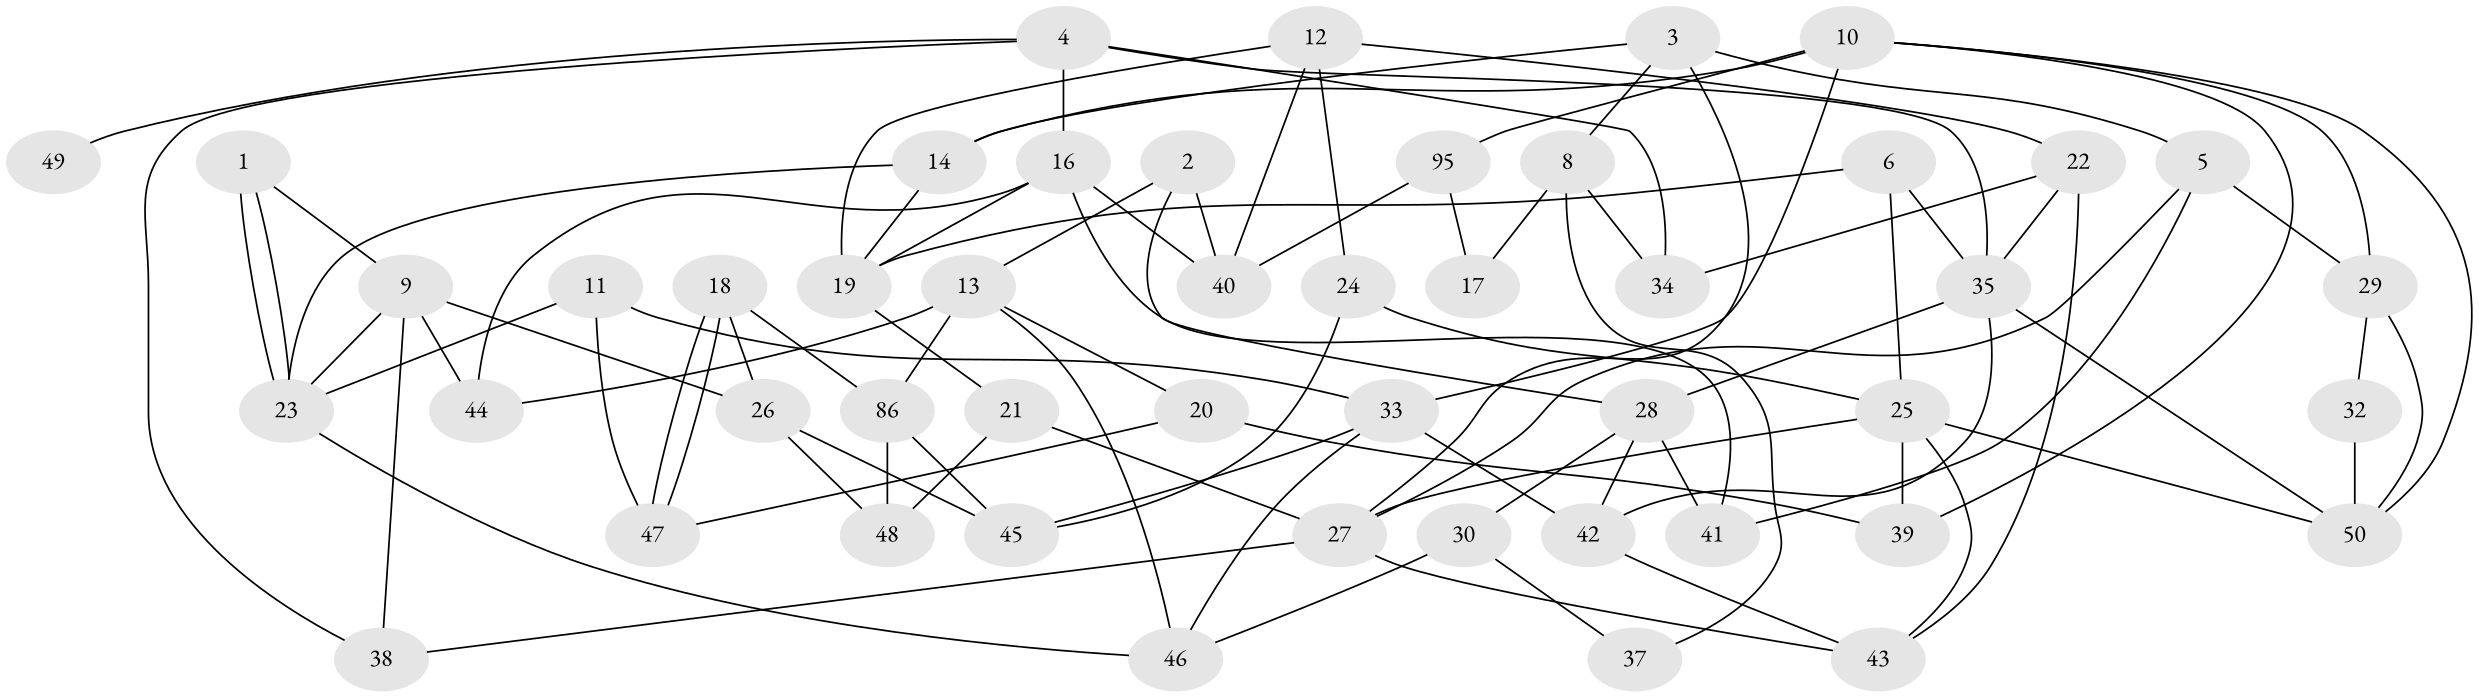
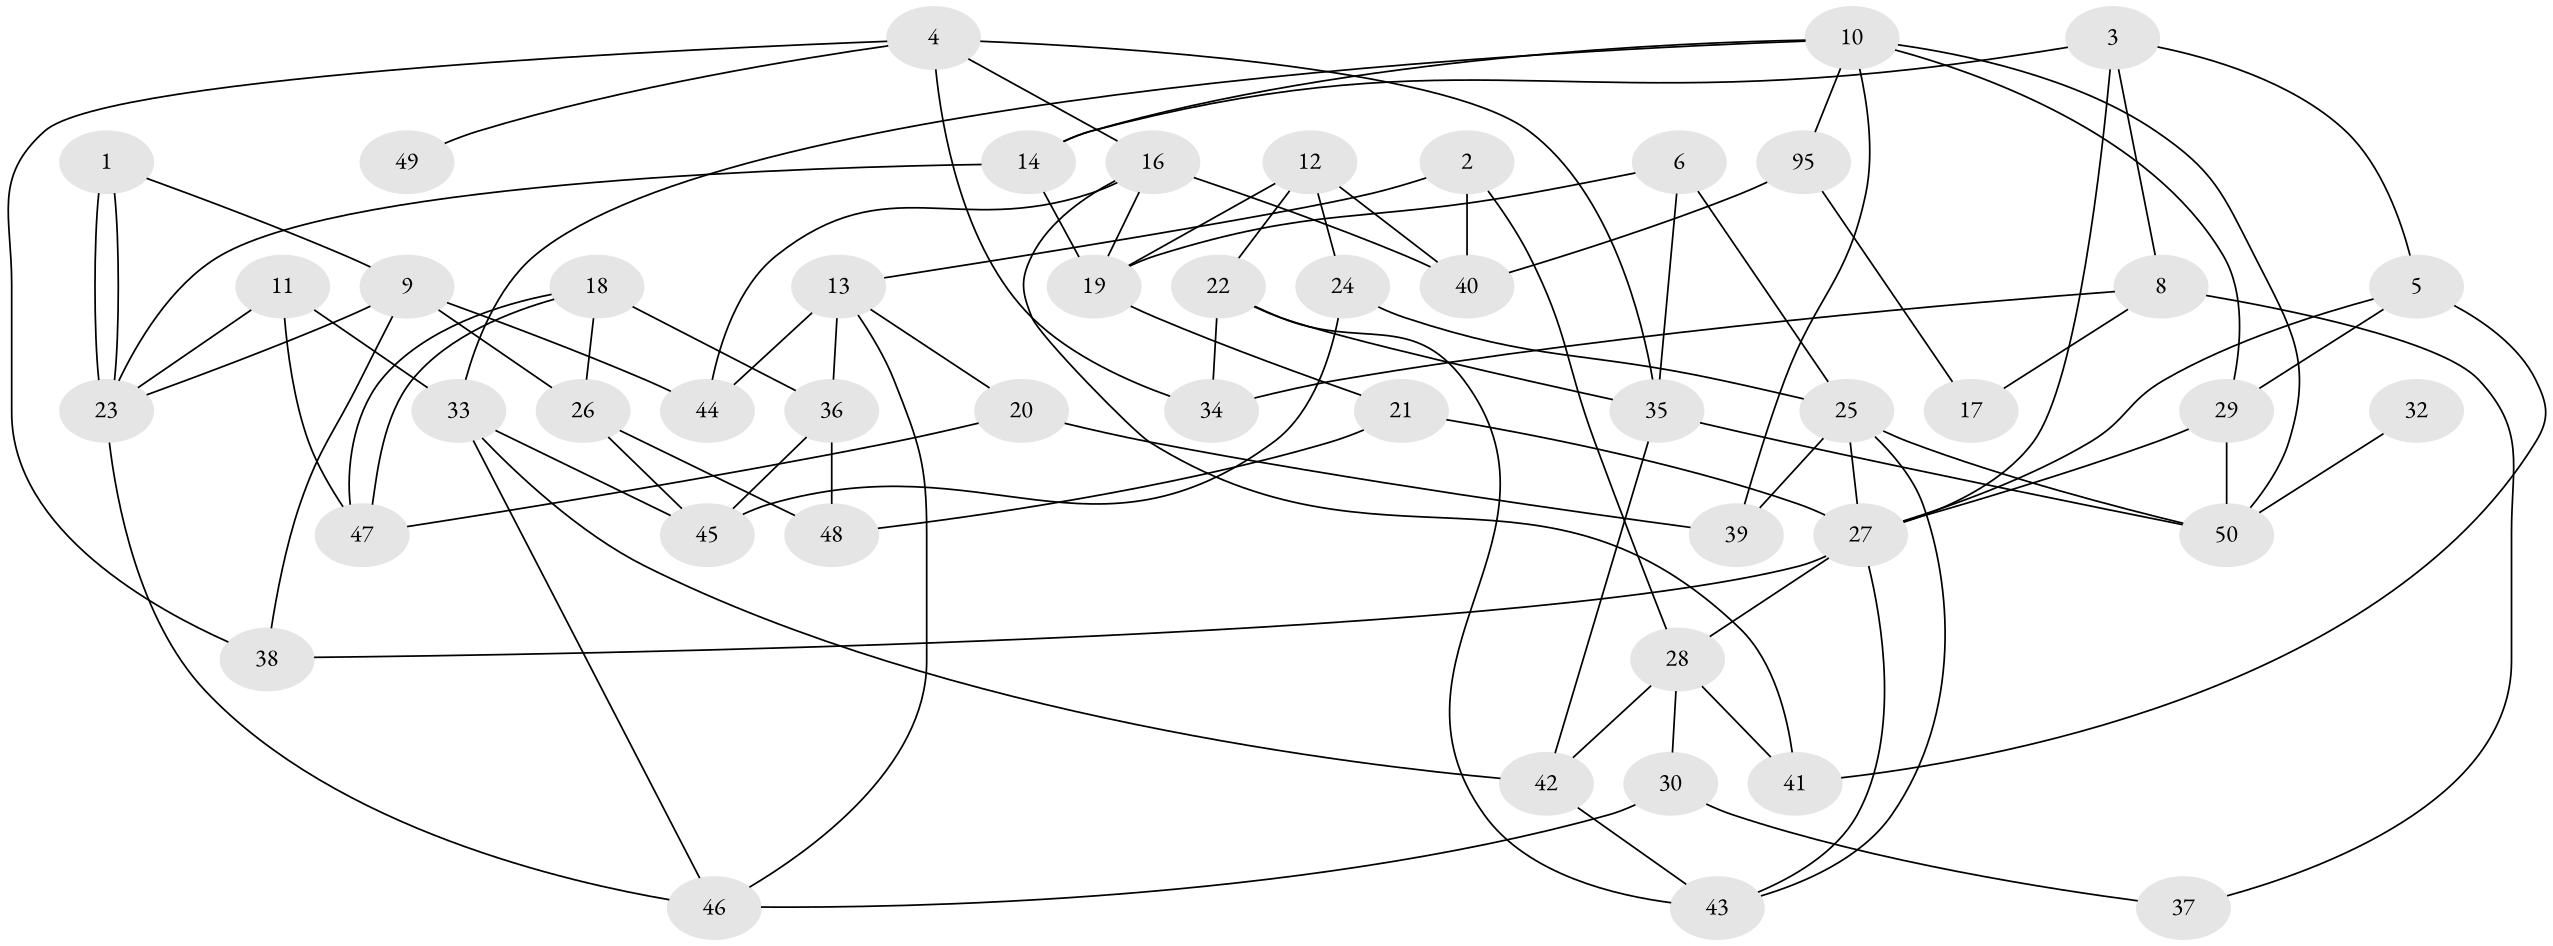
edge "35" -- "28": now "27" -- "28"
edge "29" -- "32": now "29" -- "27"
node "86": label "86" -> "36"
